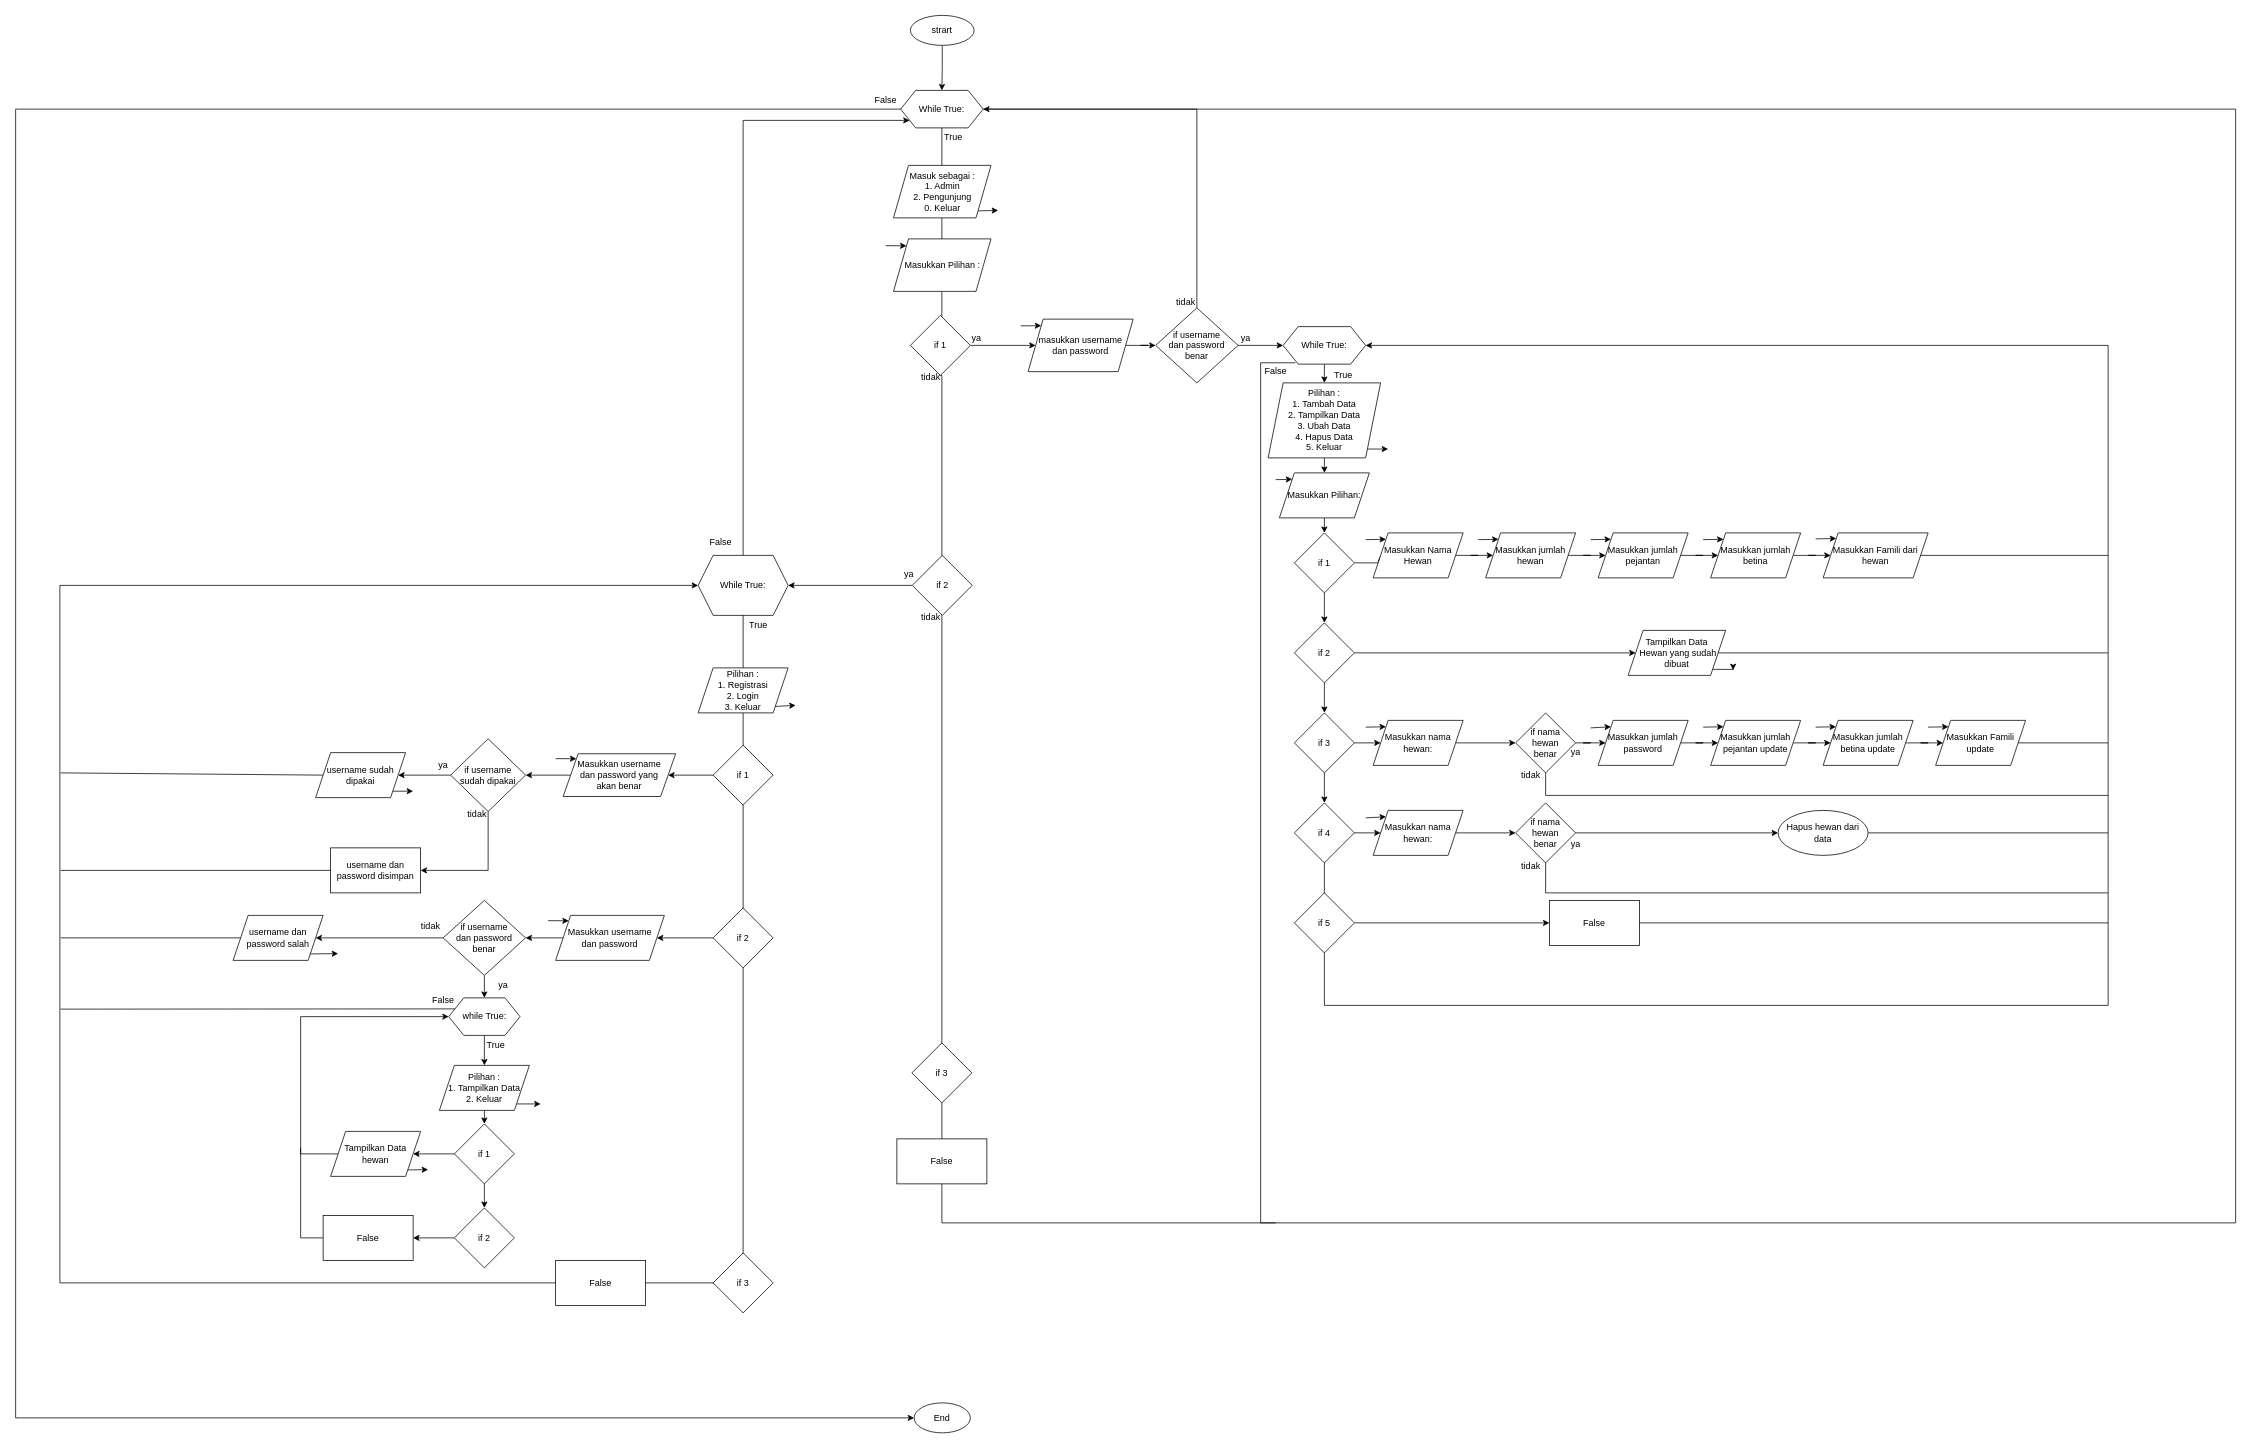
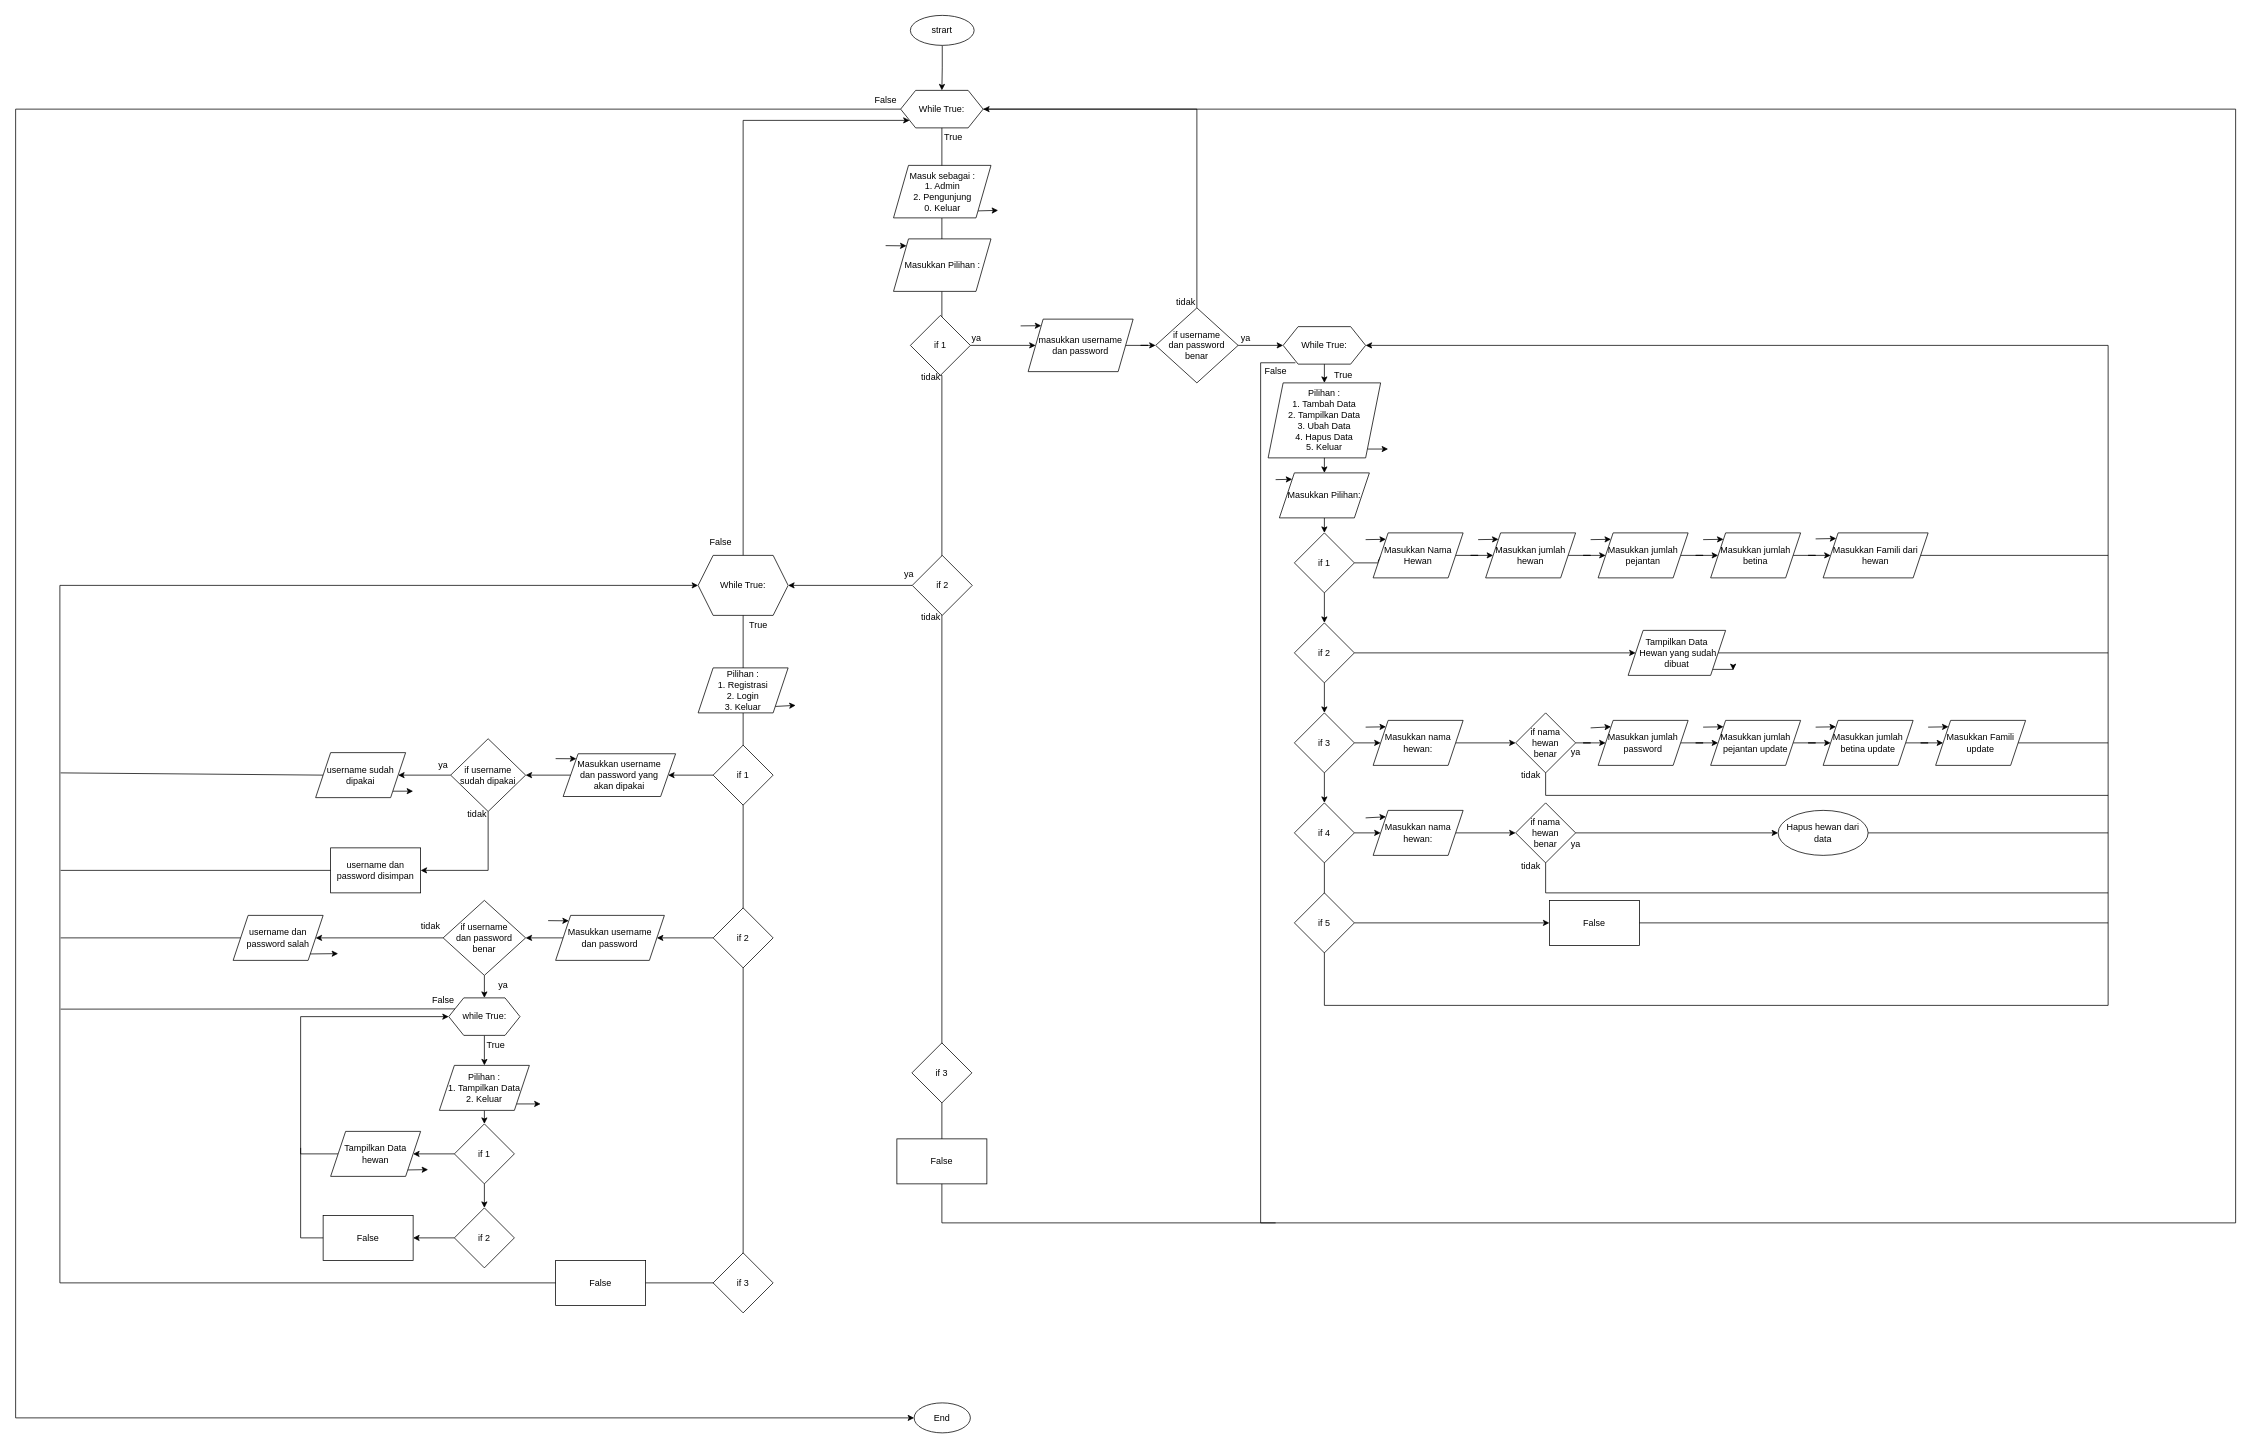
node "Masukkan username dan password yang akan benar": label "Masukkan username dan password yang akan benar" -> "Masukkan username dan password yang akan dipakai"
